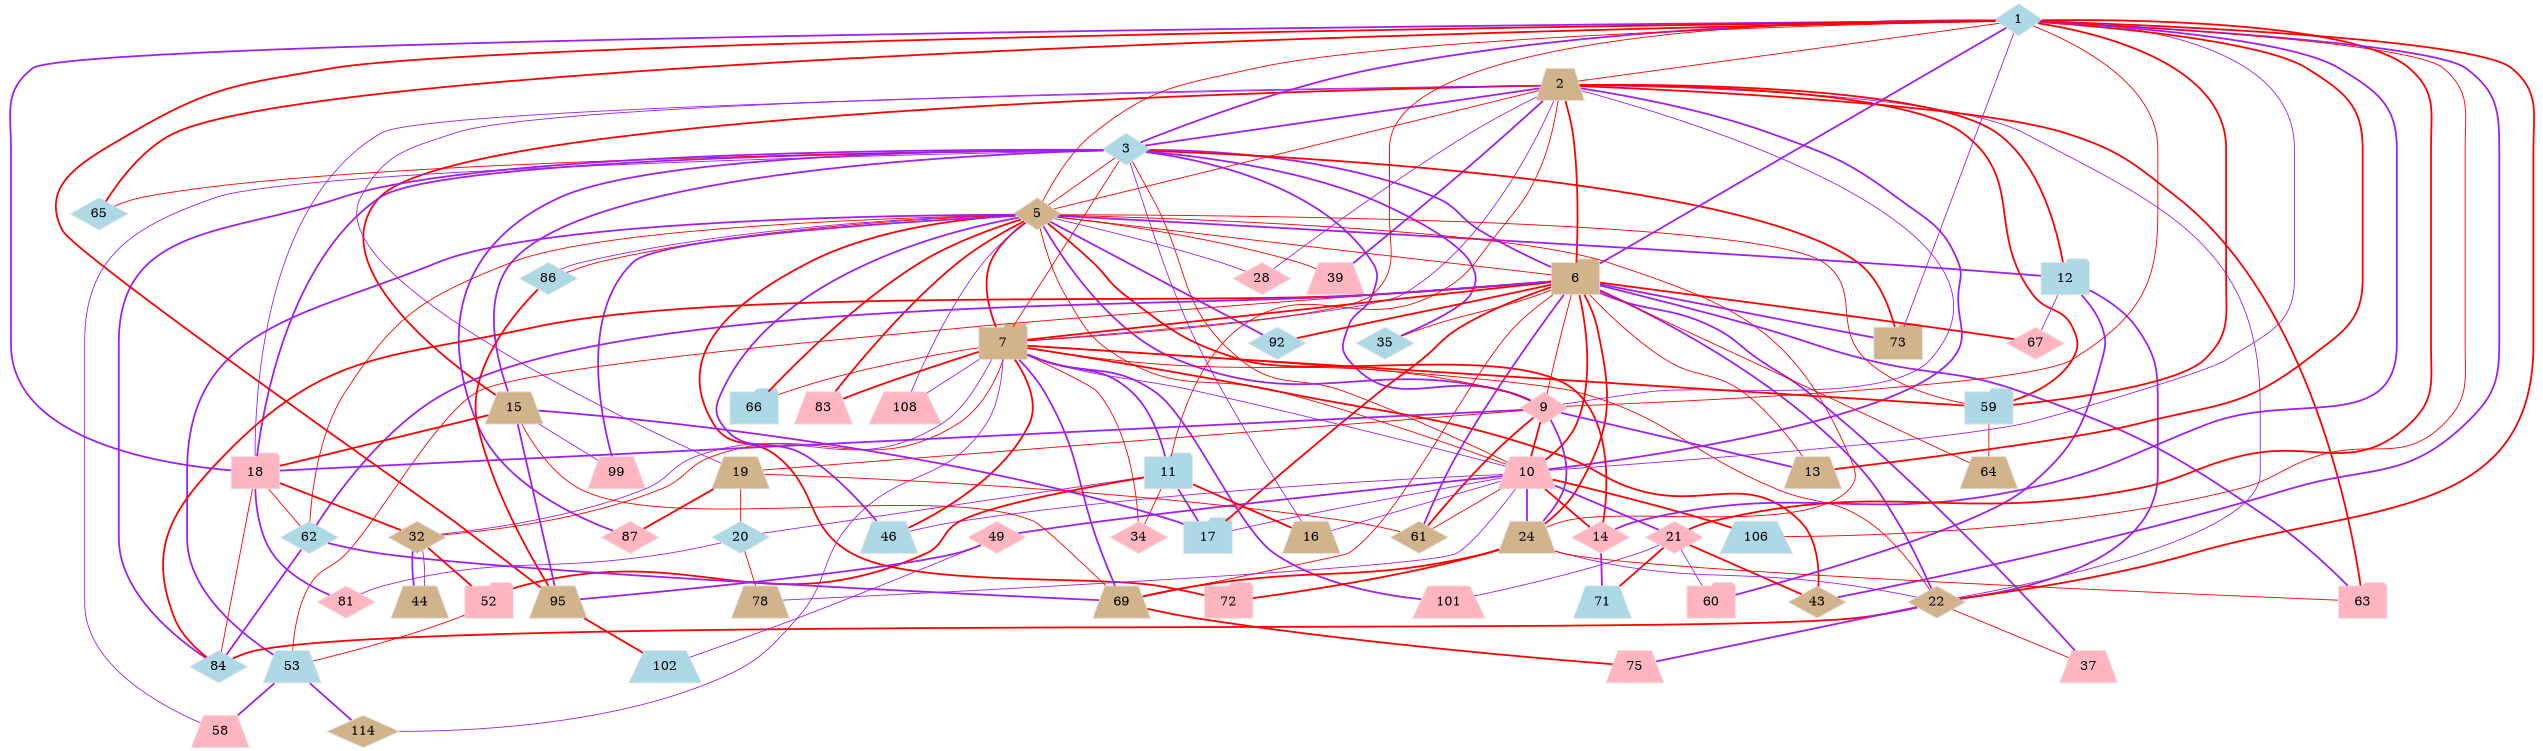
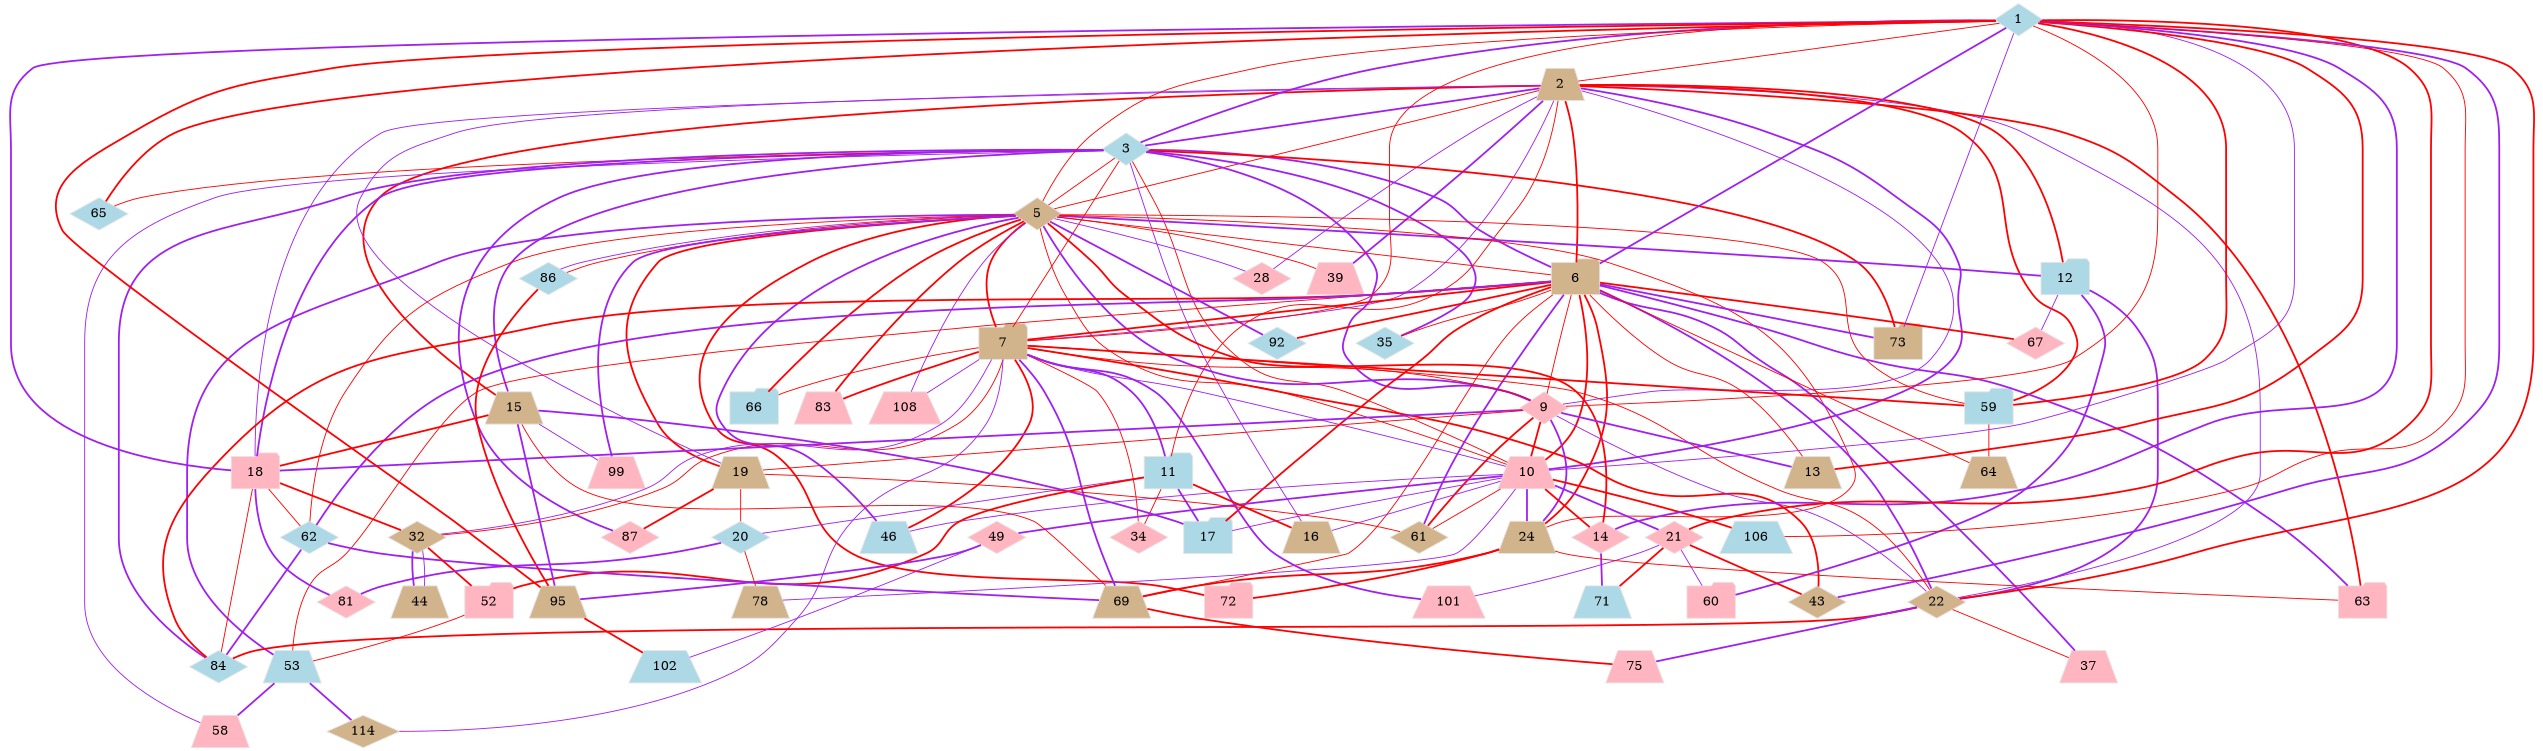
edge "5" -- "19": added
edge "20" -- "81": style solid -> bold
edge "24" -- "22": now "9" -- "22"
